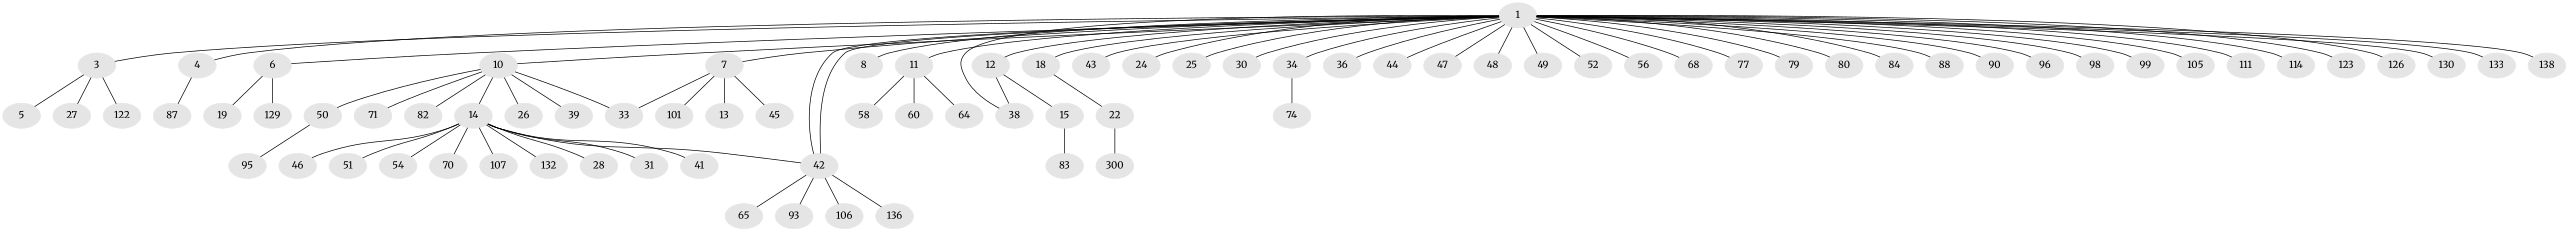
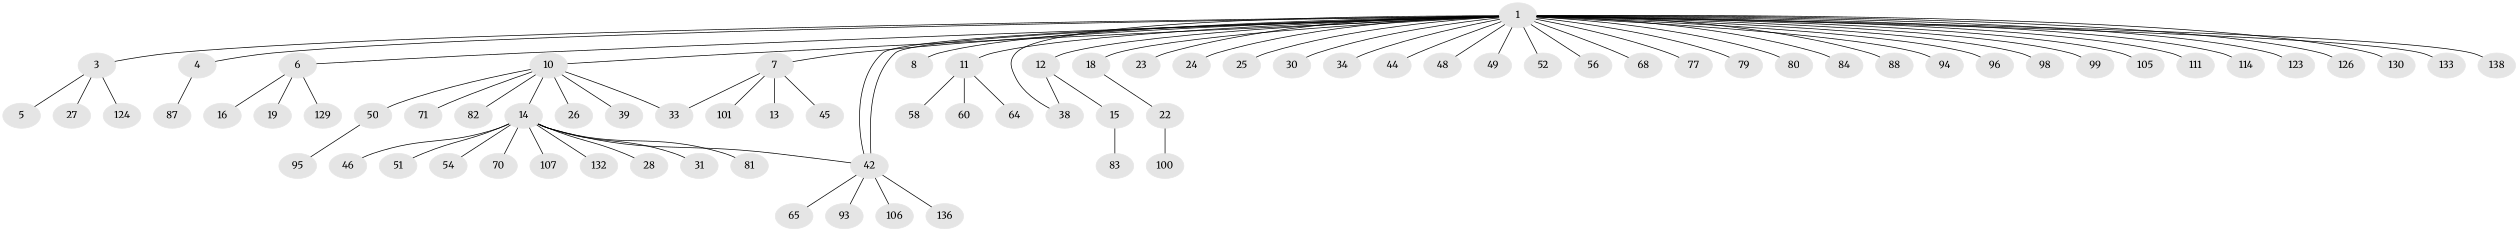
node "43": label "43" -> "23"
node "36": removed
node "47": removed
node "90": label "90" -> "94"
node "122": label "122" -> "124"
node "16": added
node "74": removed
node "41": label "41" -> "81"
node "300": label "300" -> "100"
